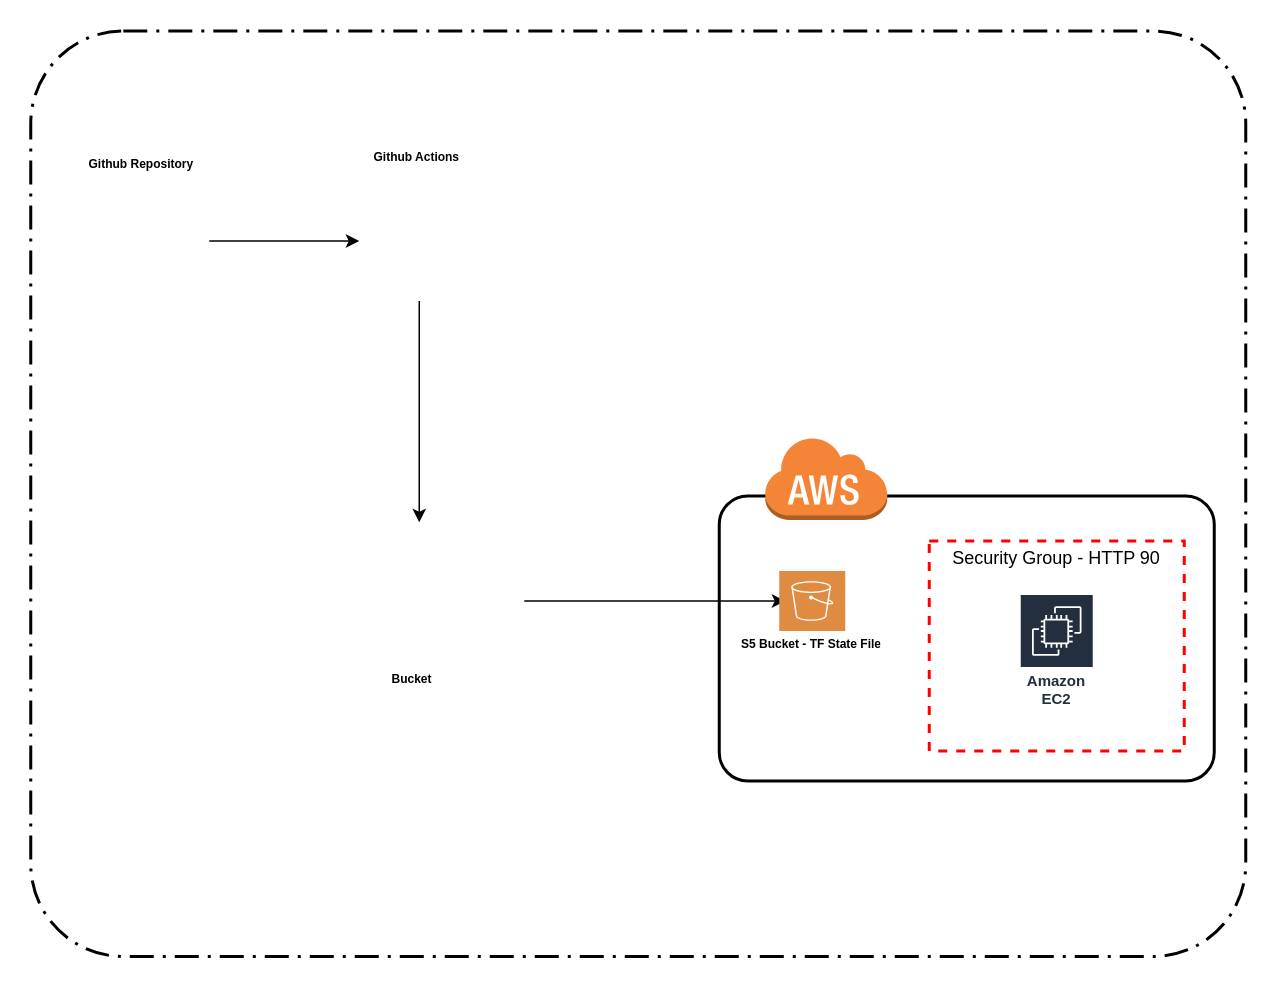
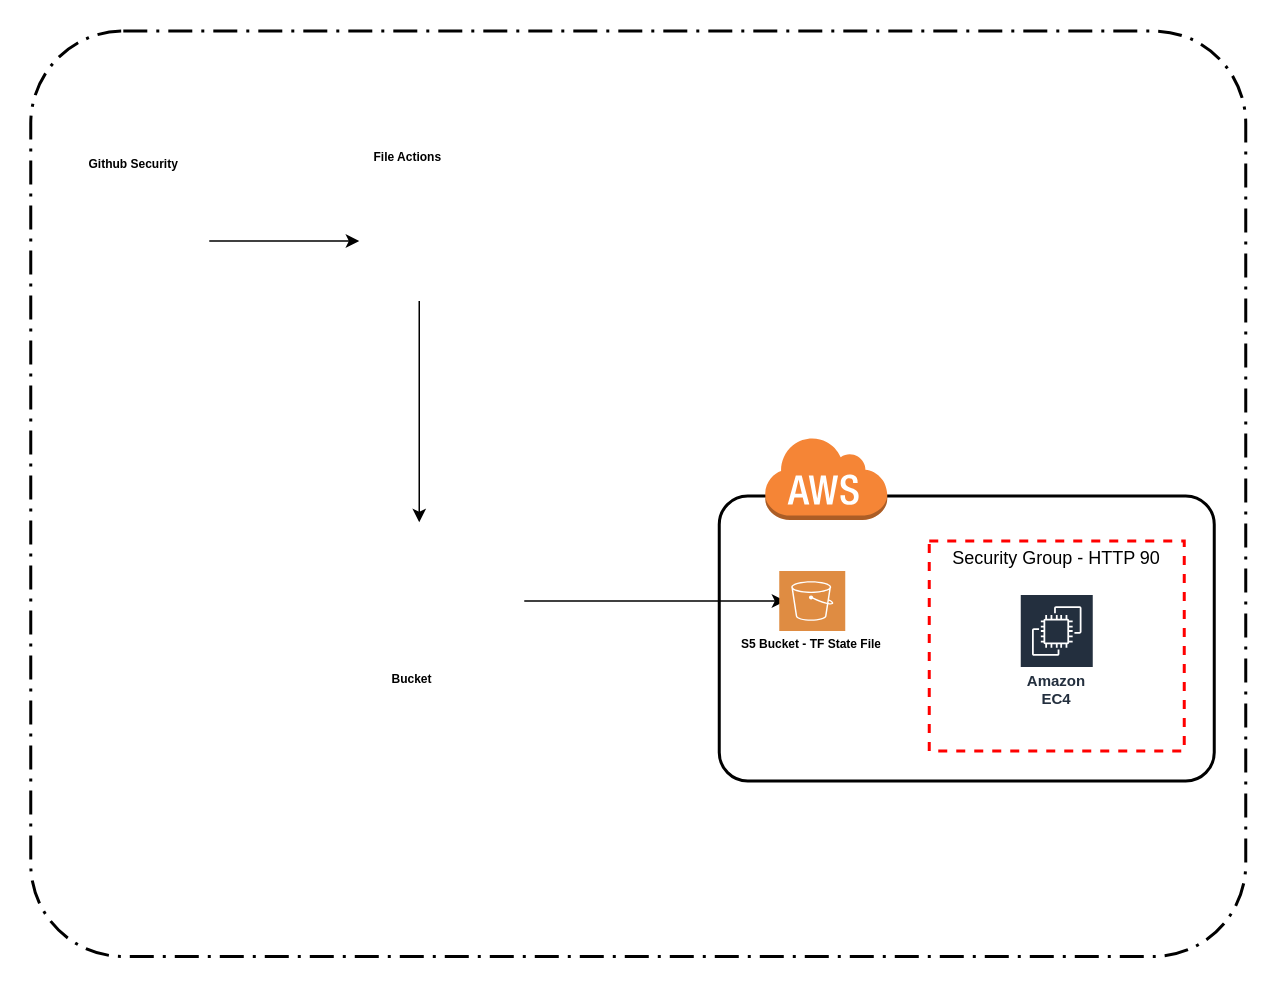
node "Github Actions": label "Github Actions" -> "File Actions"
node "Github Repository": label "Github Repository" -> "Github Security"
node "Amazon EC2": label "Amazon EC2" -> "Amazon EC4"
